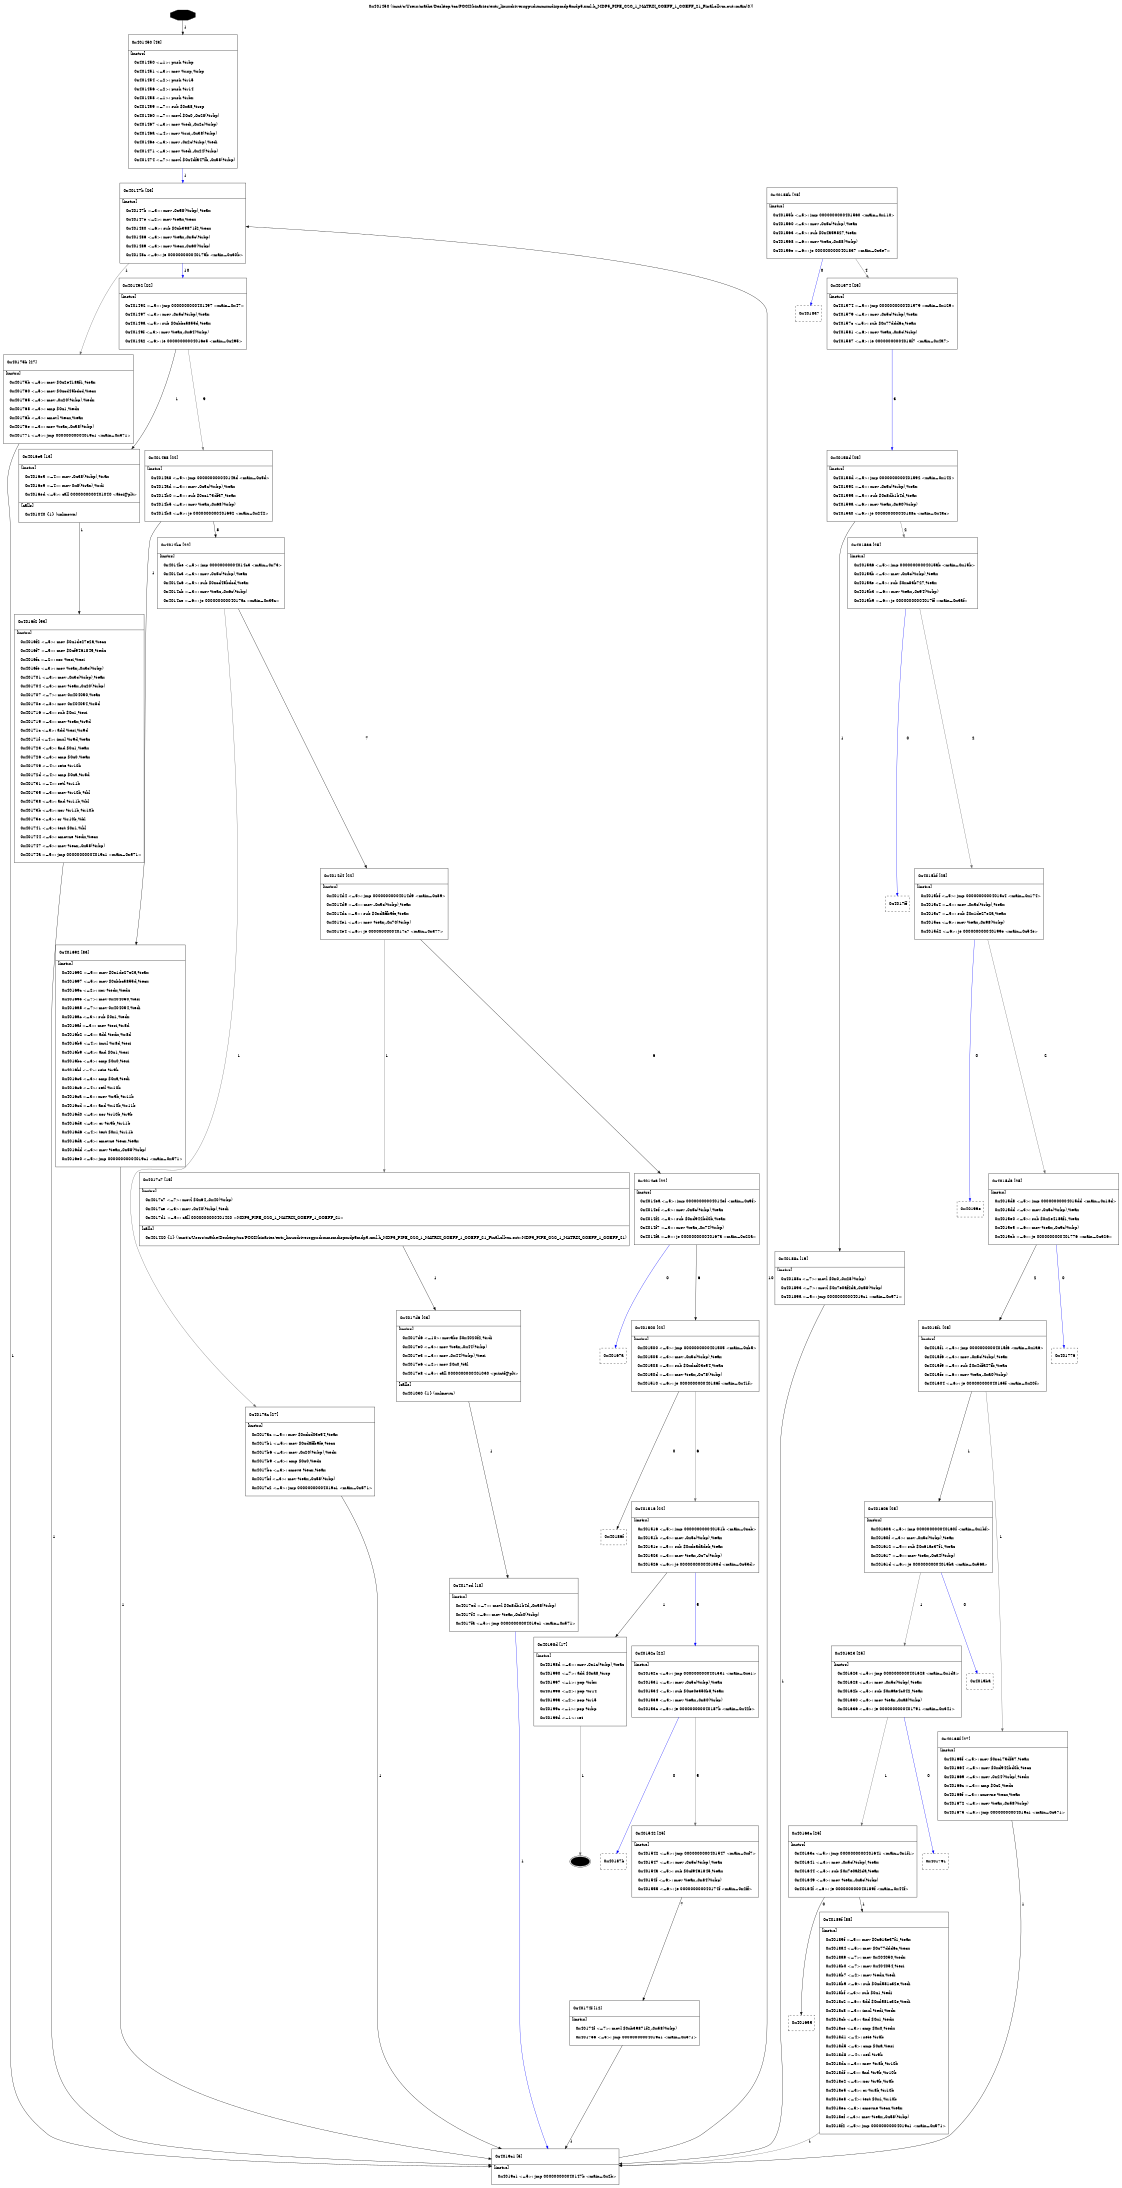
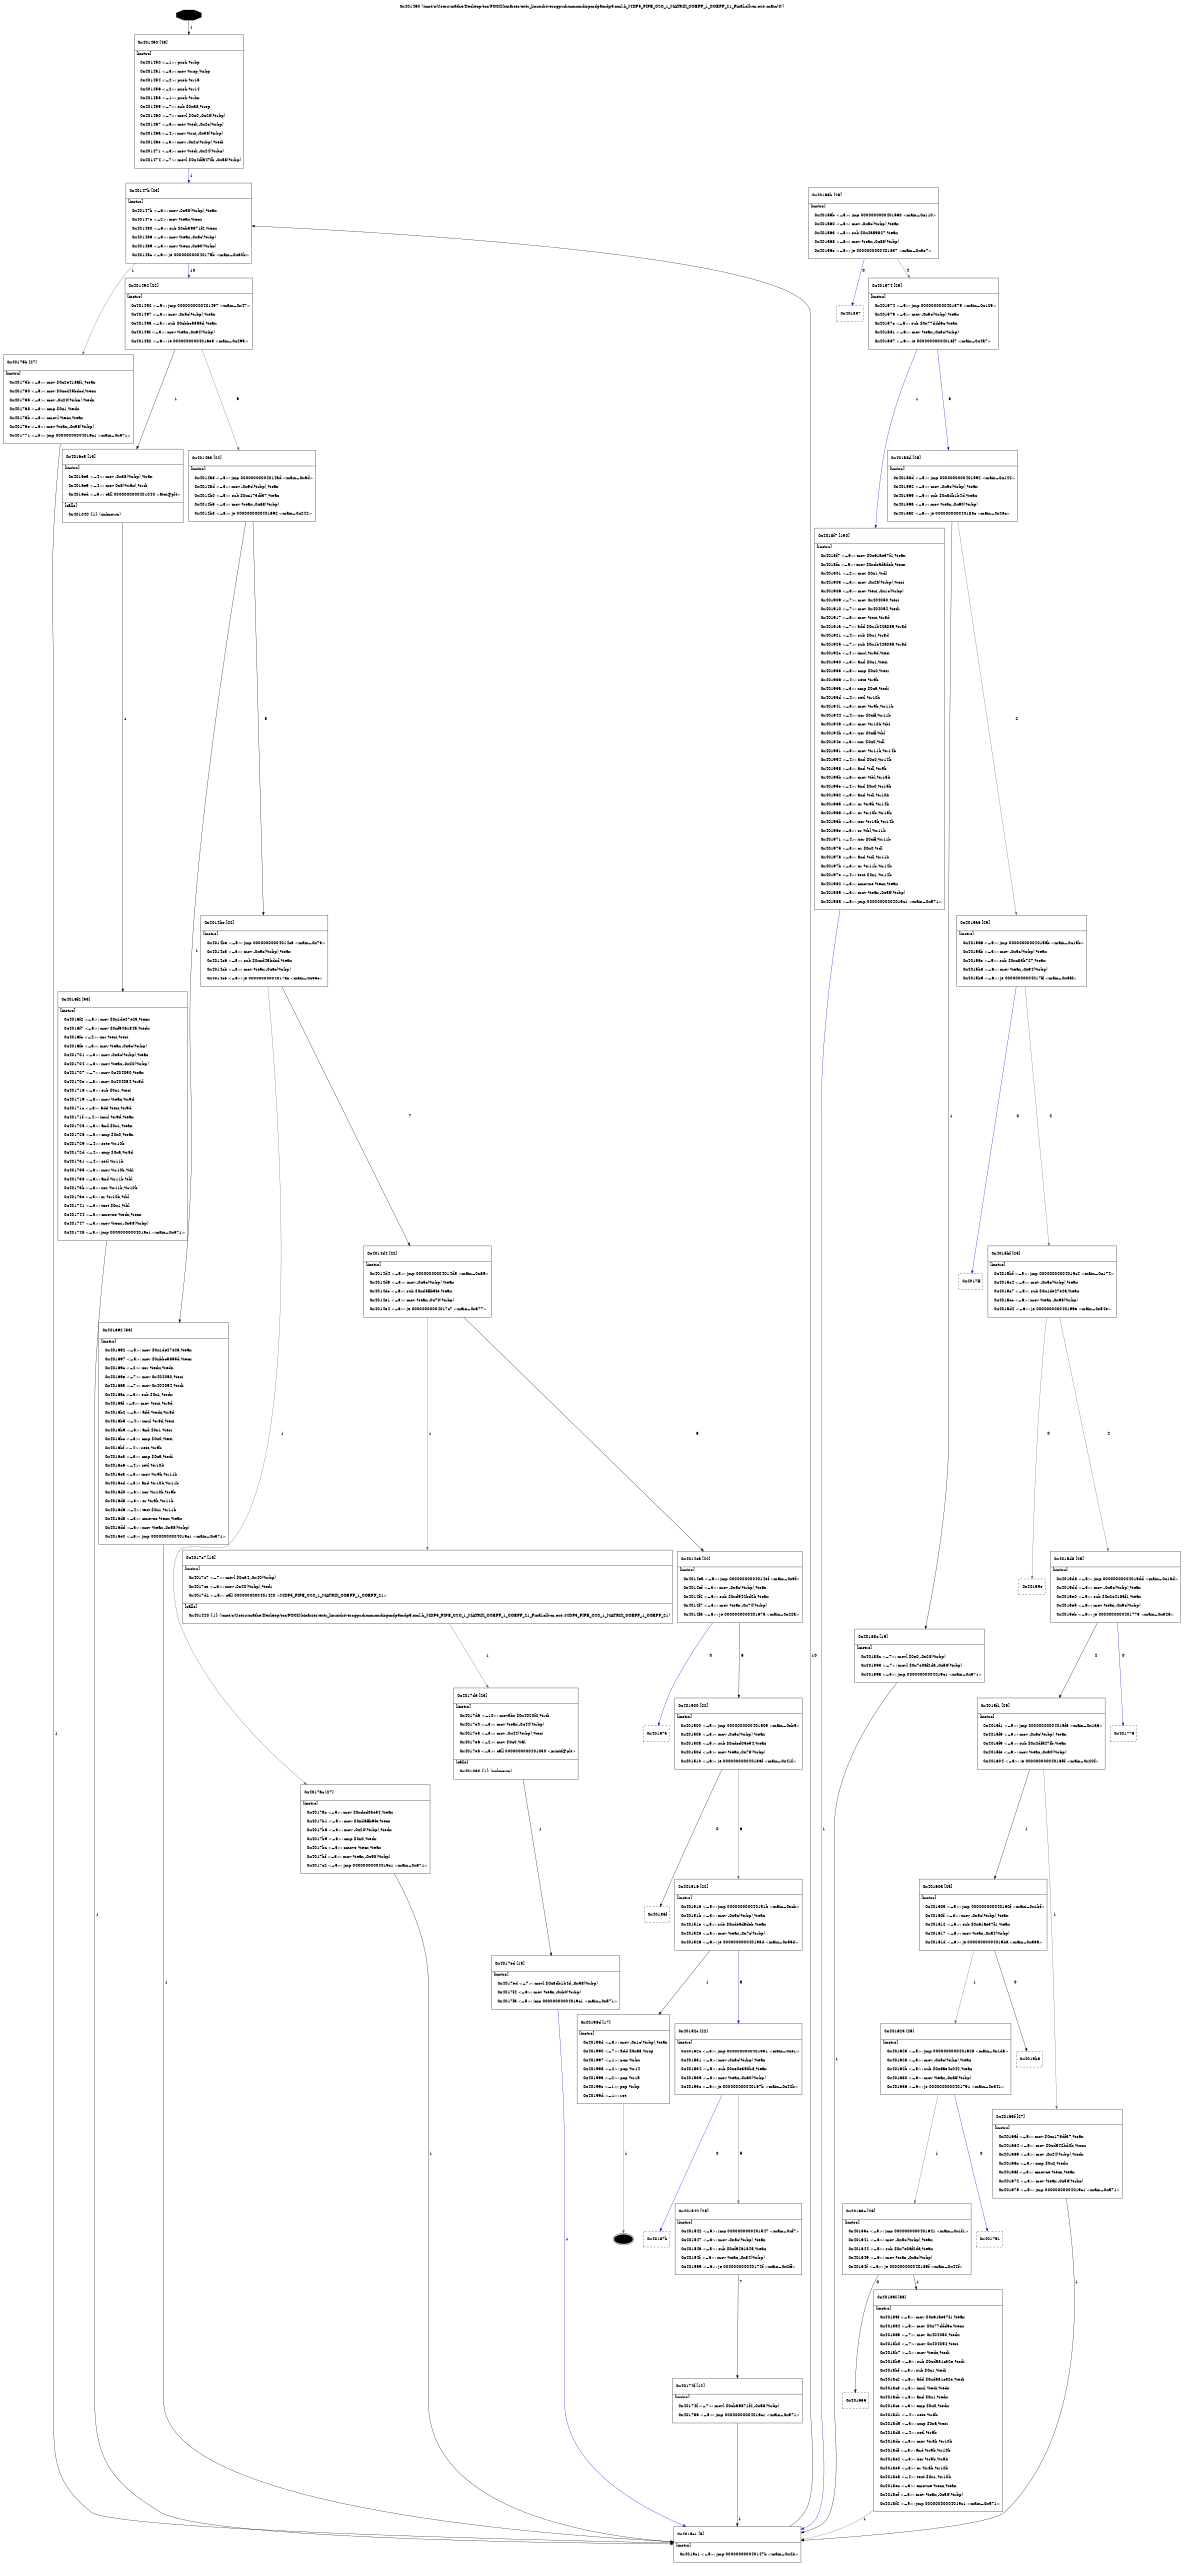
node "0x4018f7 [150]": added
edge "0x4015bf [25]" -> "0x40199e": color blue -> gray40
edge "0x4017c7 [15]" -> "0x4017d6 [23]": color black -> gray40
edge "0x40160a [25]" -> "0x4019ba": color blue -> black
